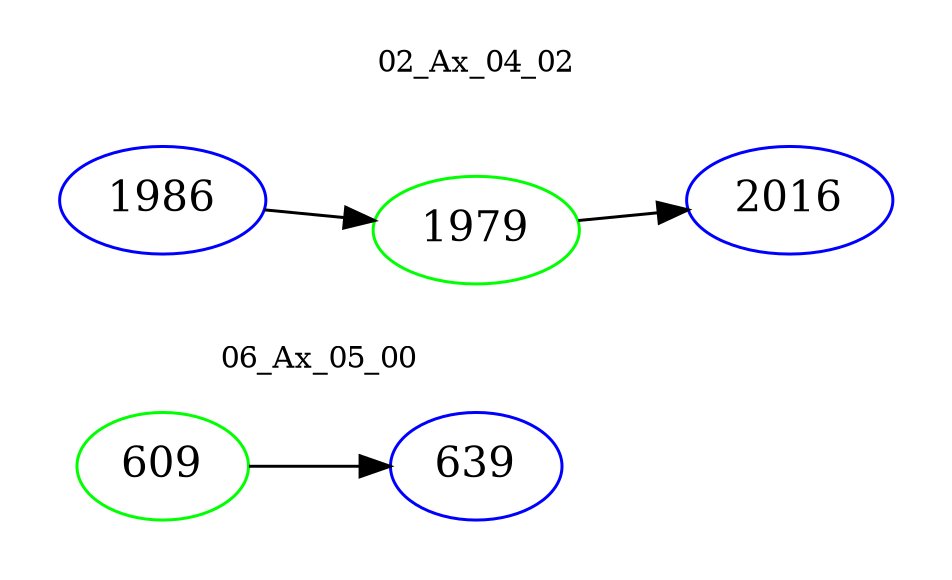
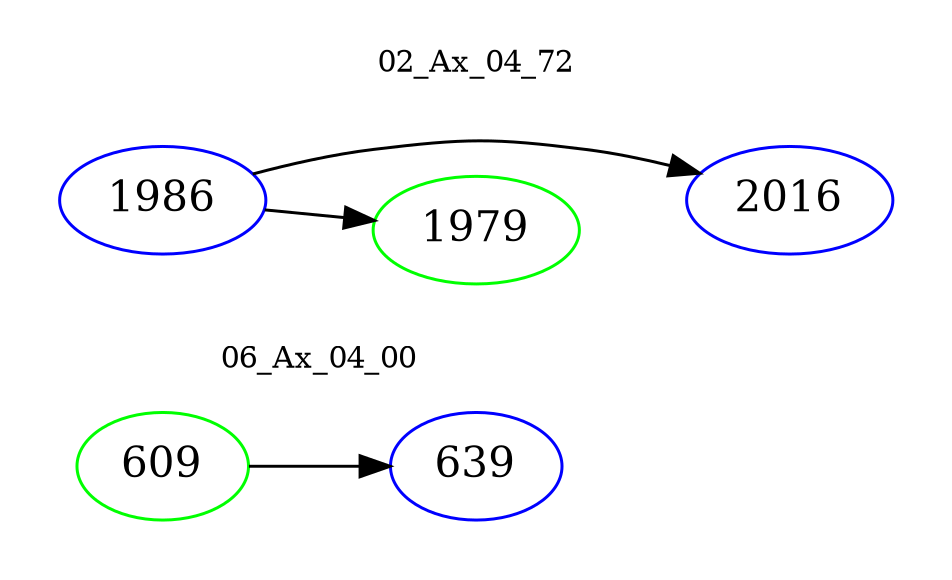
cluster "02_Ax_04_02": label "02_Ax_04_02" -> "02_Ax_04_72"
edge "1979" -> "2016": now "1986" -> "2016"
cluster "06_Ax_05_00": label "06_Ax_05_00" -> "06_Ax_04_00"
